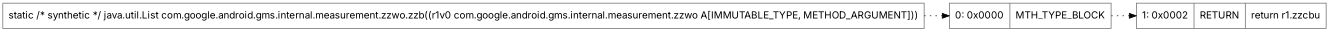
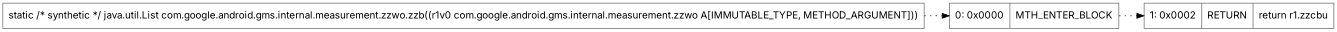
node "0: 0x0000": text "MTH_TYPE_BLOCK" -> "MTH_ENTER_BLOCK"
